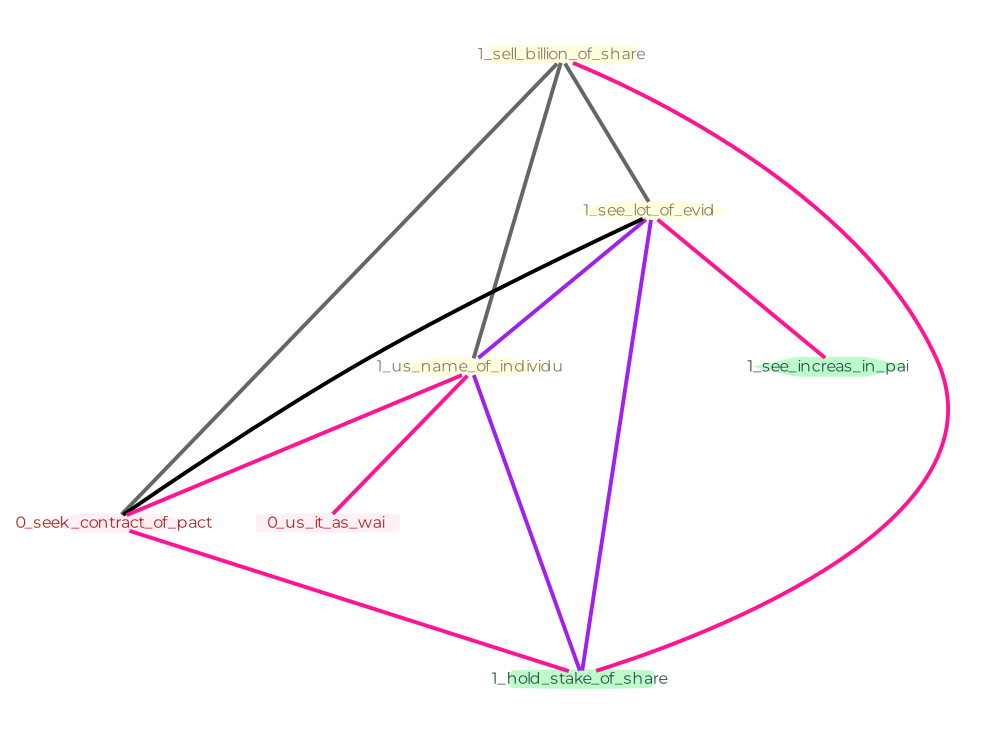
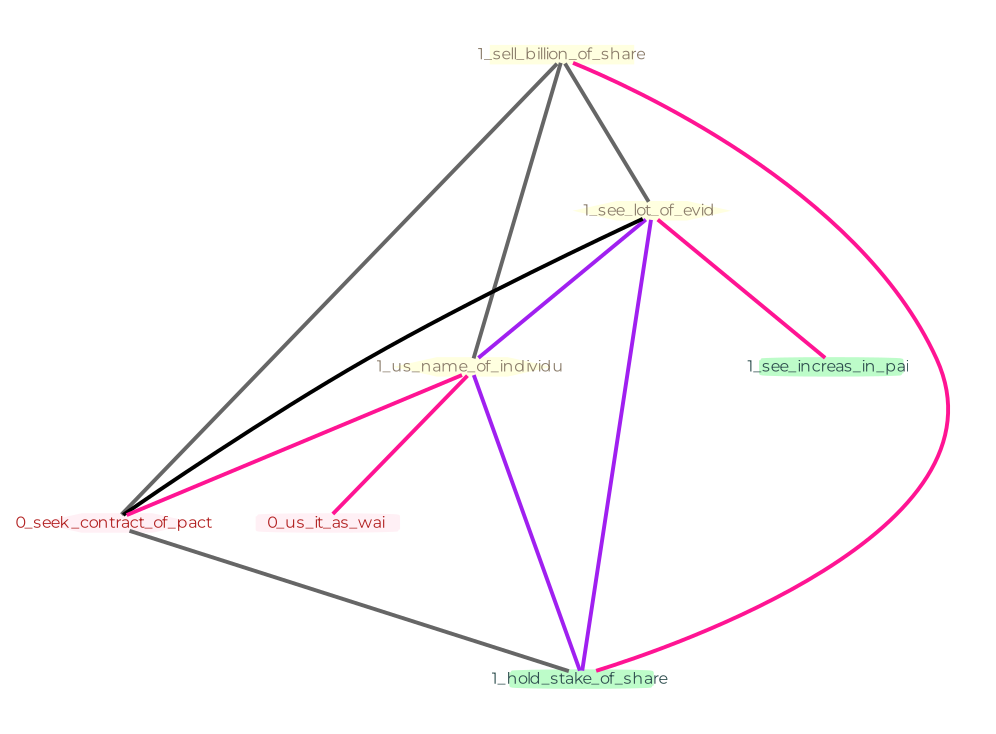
node "1_see_increas_in_pai": shape hexagon -> cylinder
edge "0_seek_contract_of_pact" -- "1_hold_stake_of_share": color deeppink -> gray40
